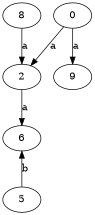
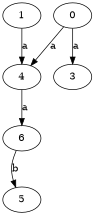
node "8": label "8" -> "1"
node "2": label "2" -> "4"
node "9": label "9" -> "3"
edge "5" -> "6": reversed
